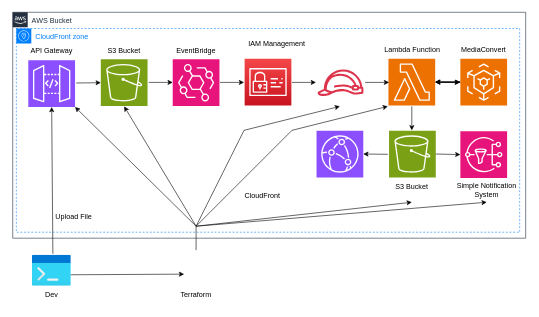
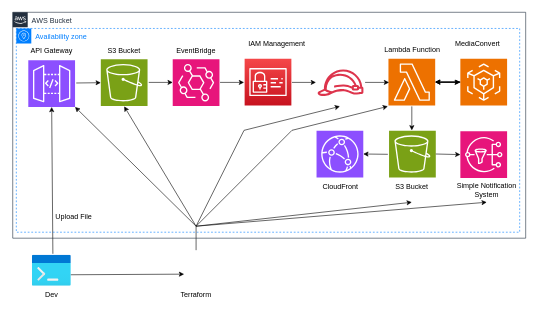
node "CloudFront zone": label "CloudFront zone" -> "Availability zone"
node "MediaConvert": moved (484, 50) -> (478, 44)
node "CloudFront": moved (263, 196) -> (341, 187)
